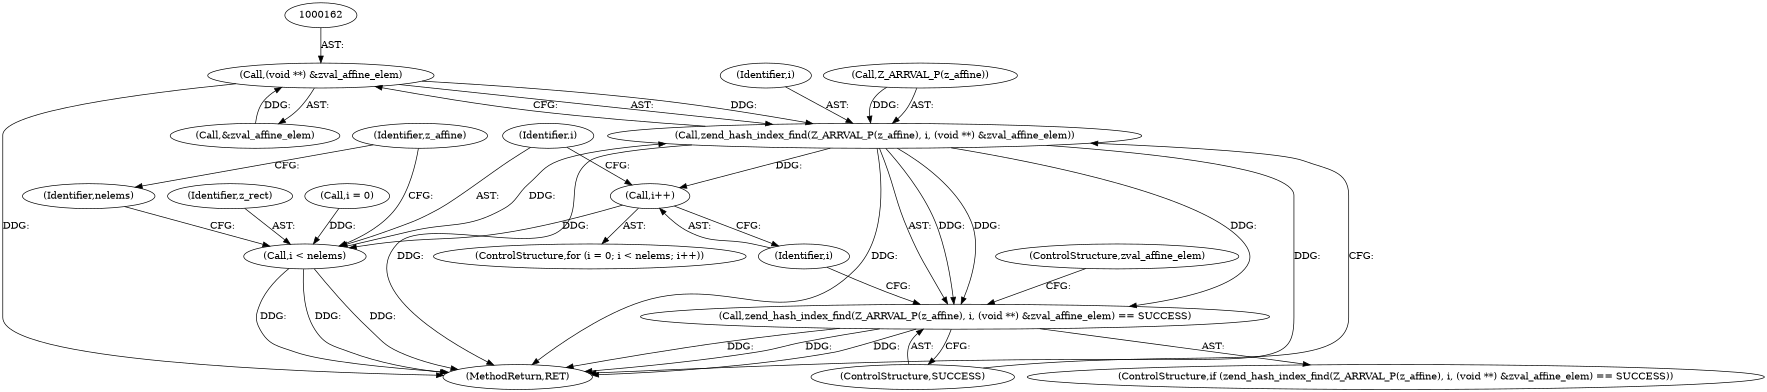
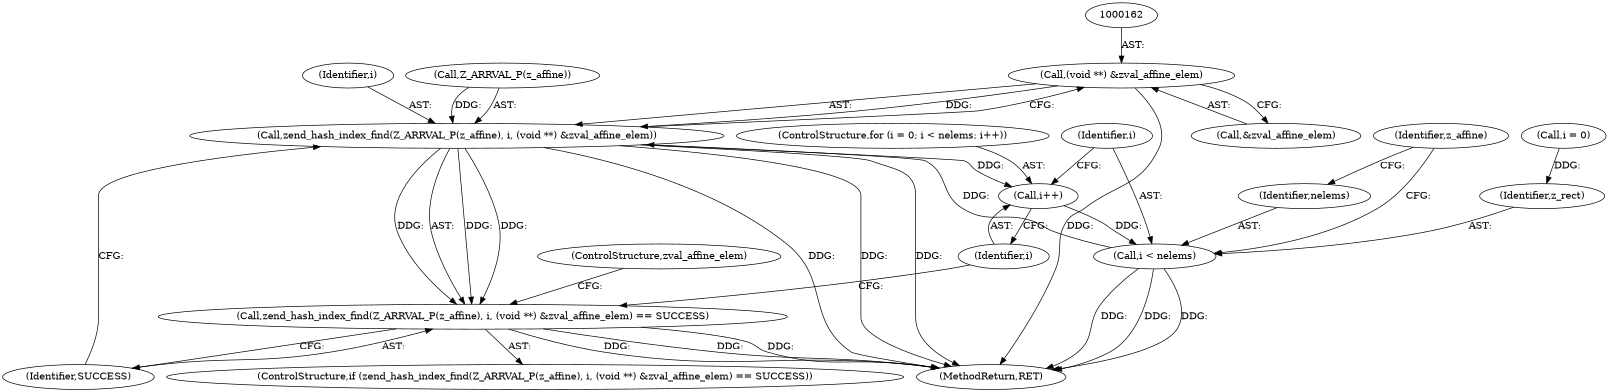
edge "(Call,&zval_affine_elem)" -> "(Call,(void **) &zval_affine_elem)": label "DDG: " -> "AST: "
edge "(Call,(void **) &zval_affine_elem)" -> "(Call,&zval_affine_elem)": label "AST: " -> "CFG: "
edge "(Call,i = 0)" -> "(Call,i < nelems)": now "(Call,i = 0)" -> "(Identifier,z_rect)"
edge "(Call,i++)" -> "(ControlStructure,for (i = 0; i < nelems; i++))": reversed
edge "(Identifier,nelems)" -> "(Call,i < nelems)": label "CFG: " -> "AST: "
node "(ControlStructure,SUCCESS)": label "(ControlStructure,SUCCESS)" -> "(Identifier,SUCCESS)"
